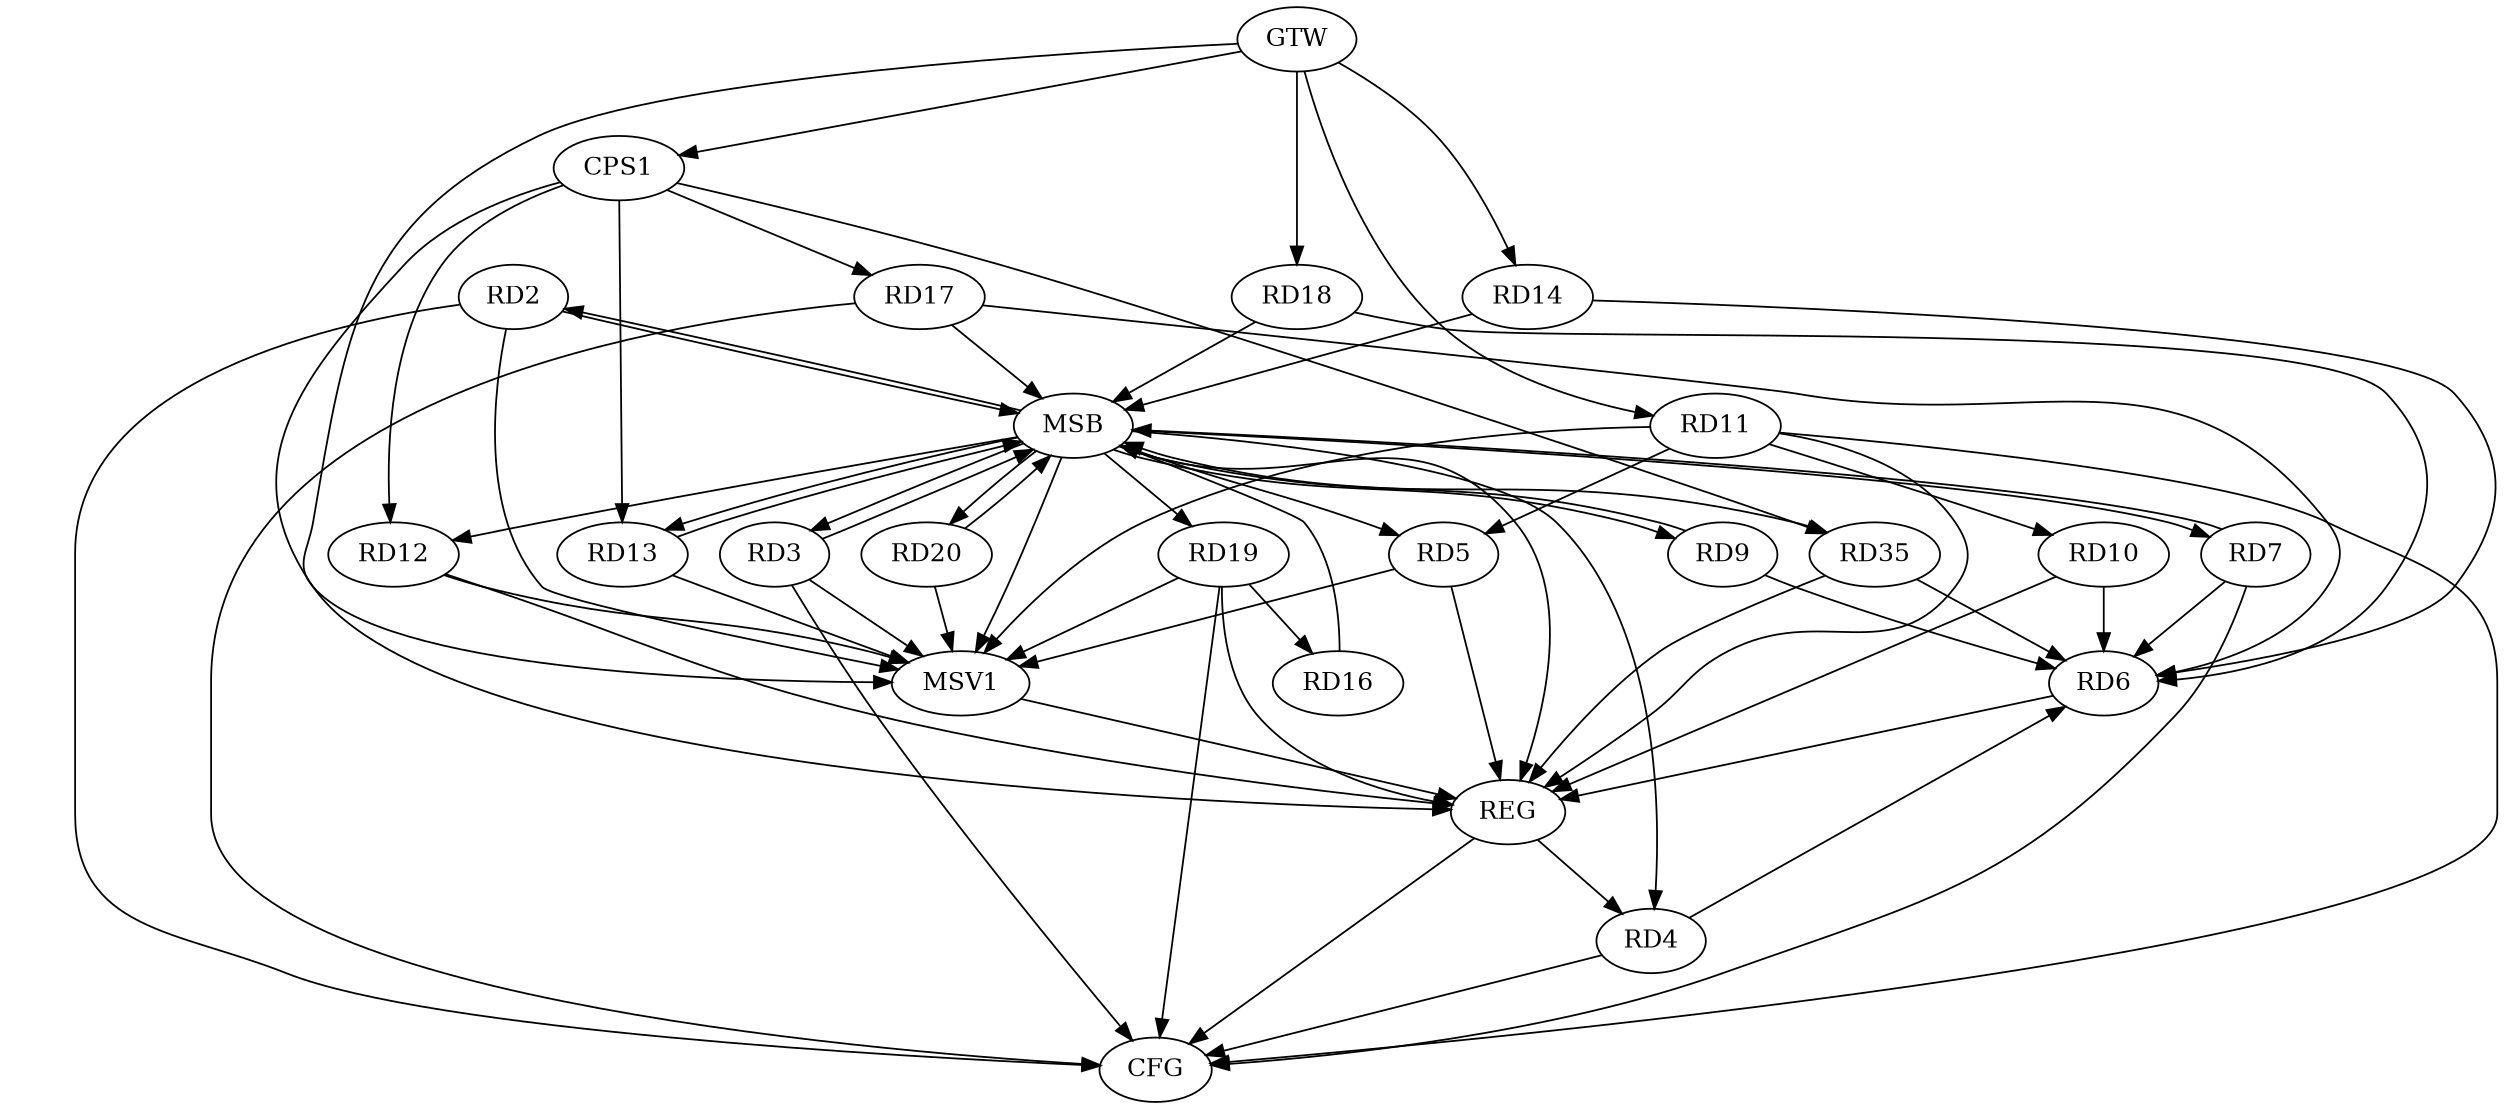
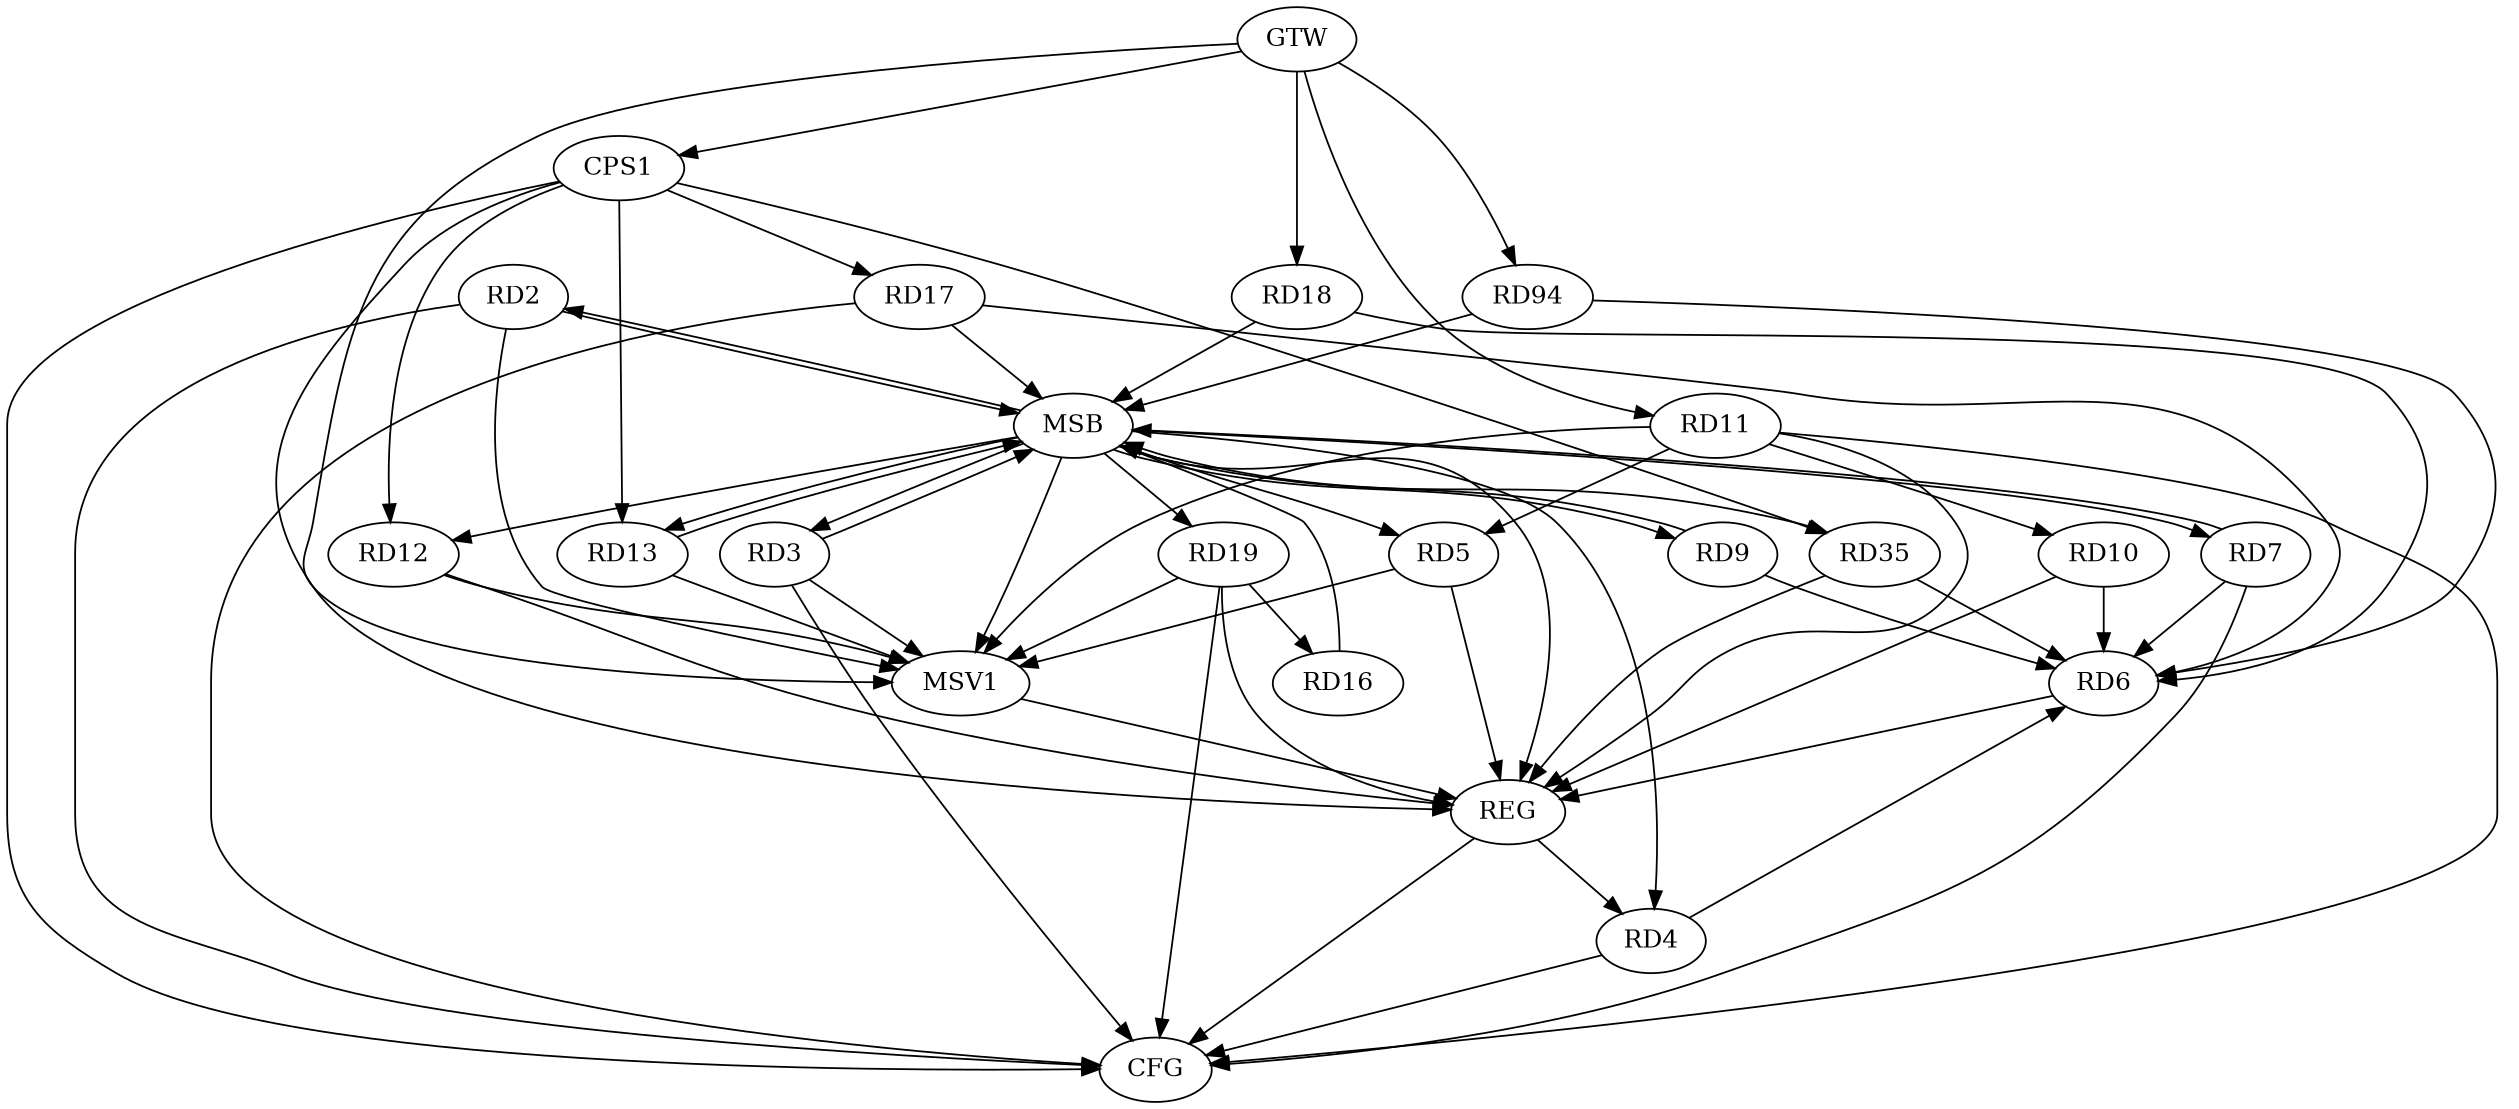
node "RD14": label "RD14" -> "RD94"
node "RD20": removed
edge "CPS1" -> "CFG": added
